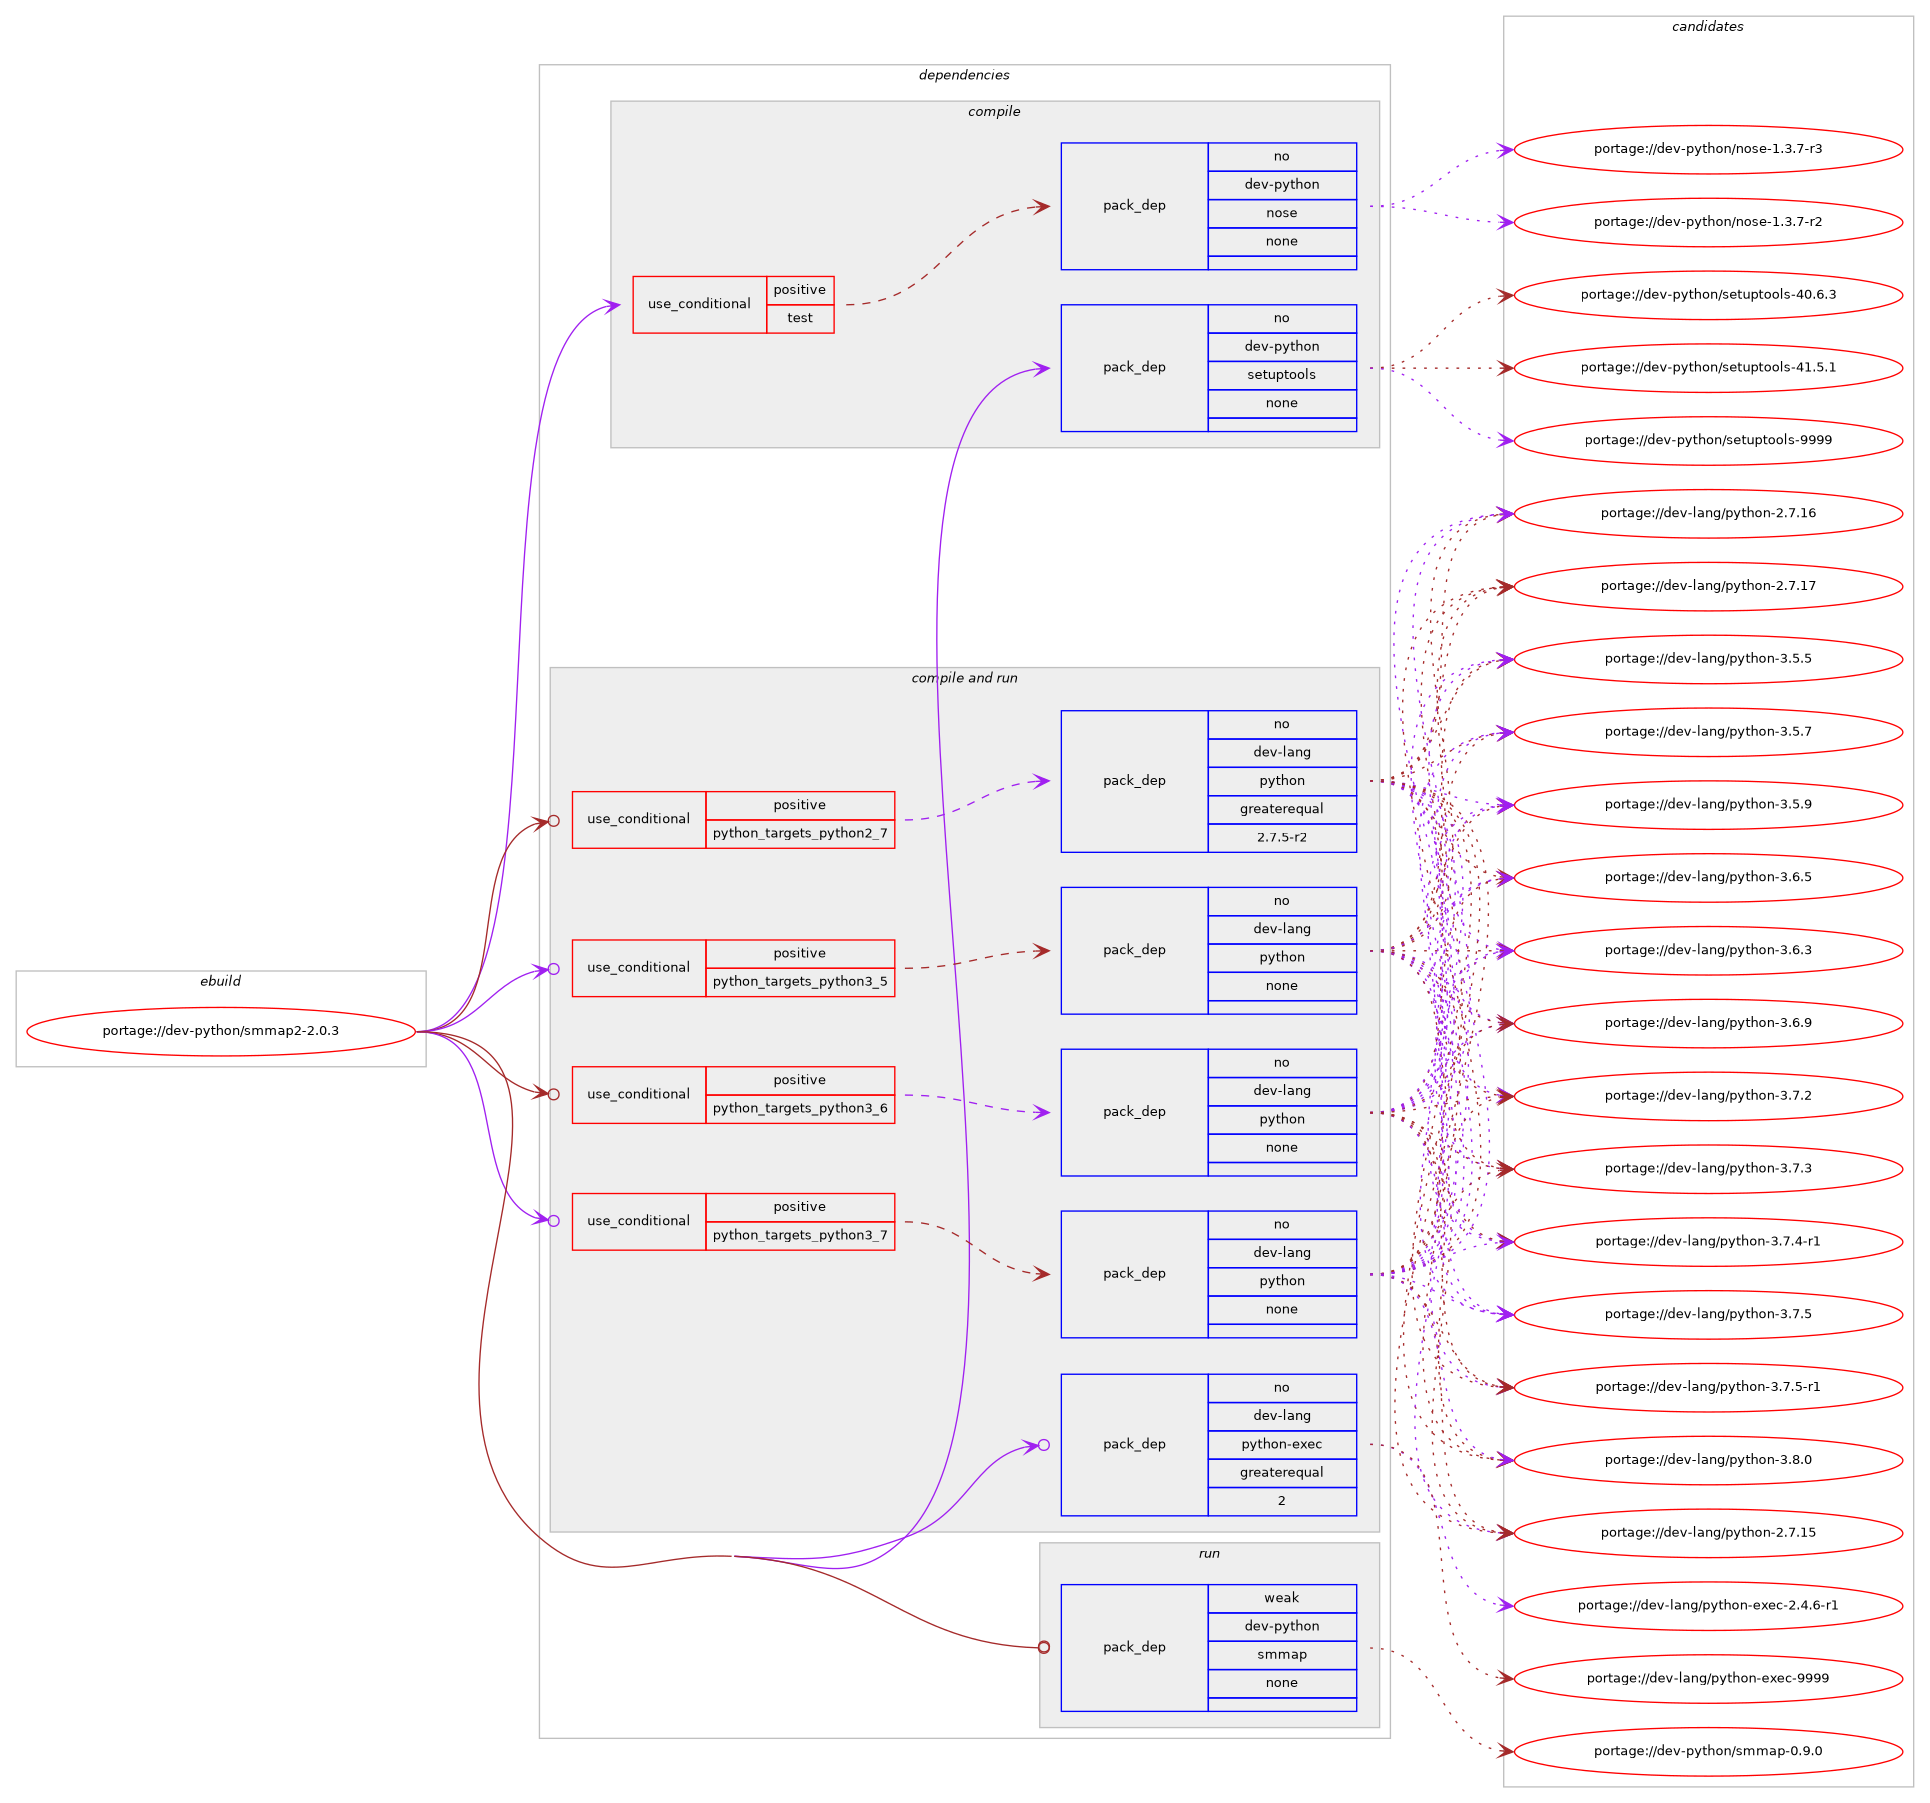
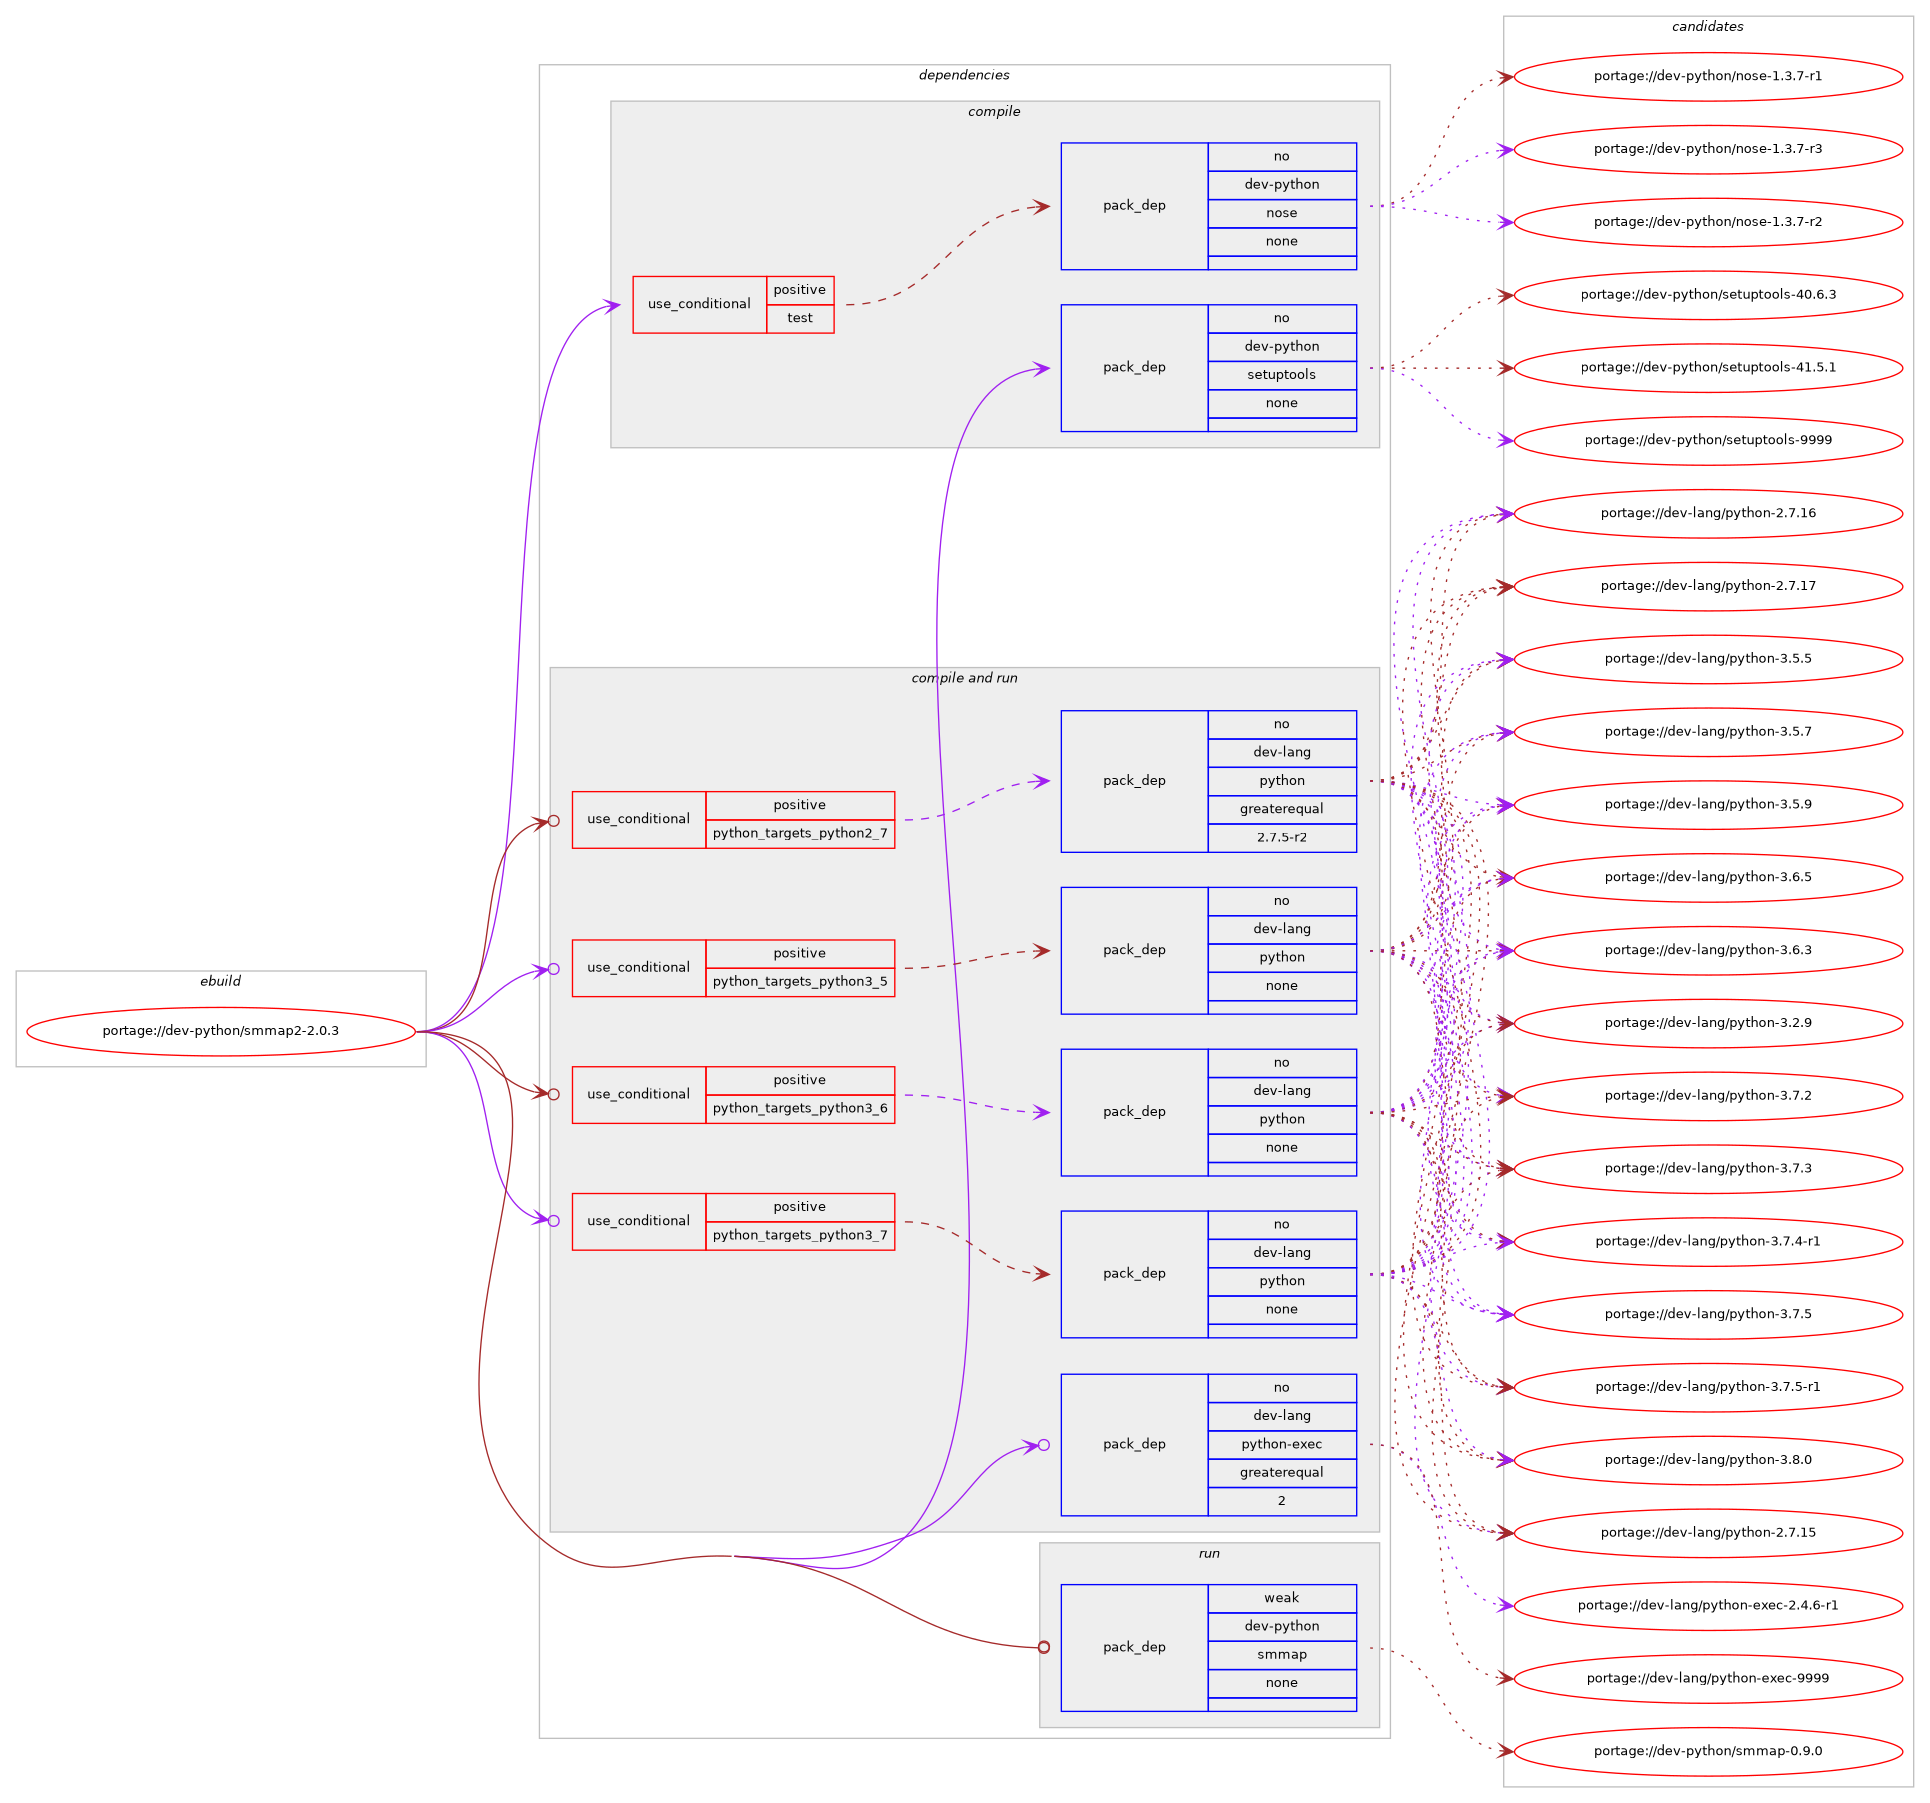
node "portage://dev-python/nose-1.3.7-r1": added
node "portage://dev-lang/python-3.6.9": label "portage://dev-lang/python-3.6.9" -> "portage://dev-lang/python-3.2.9"
